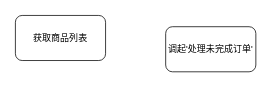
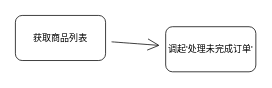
edge "获取商品列表" -> "调起'处理未完成订单'": added
